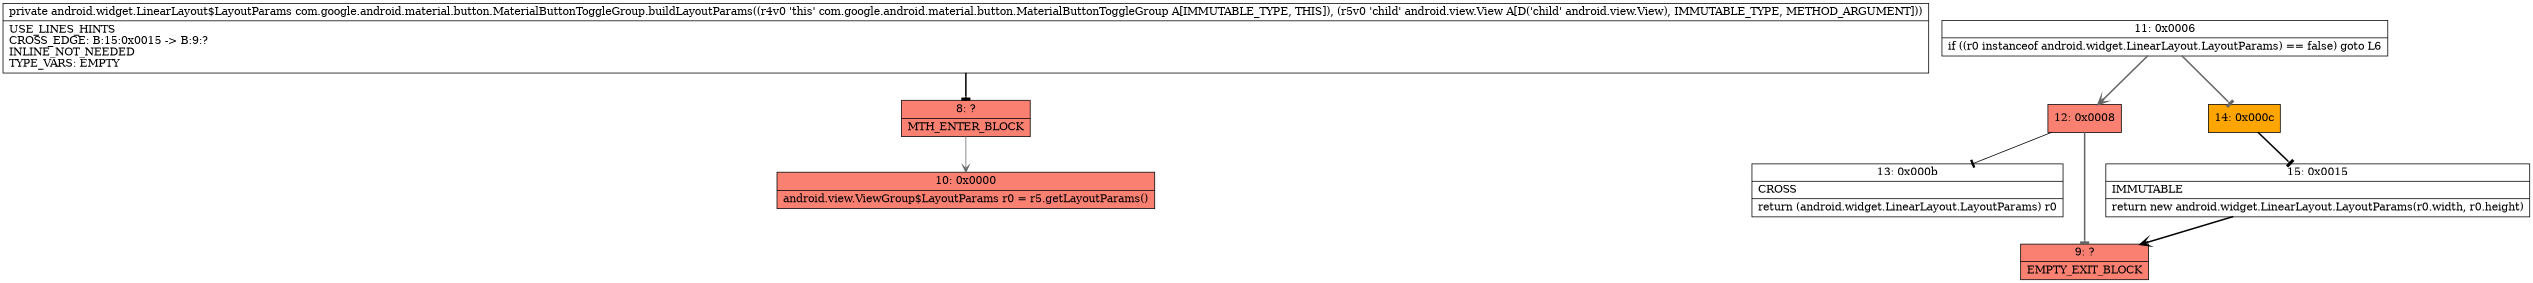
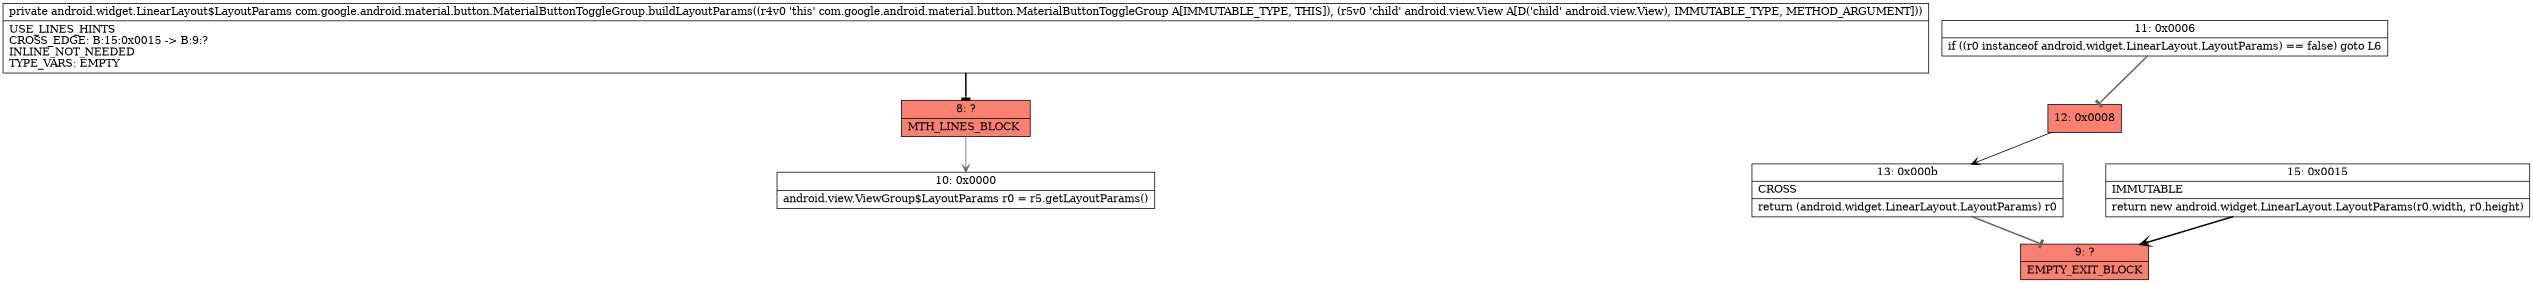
edge "11: 0x0006" -> "12: 0x0008": arrowhead vee -> tee
node "14: 0x000c": removed
node "8: ?": text "MTH_ENTER_BLOCK" -> "MTH_LINES_BLOCK"
edge "12: 0x0008" -> "13: 0x000b": arrowhead tee -> vee
edge "12: 0x0008" -> "9: ?": now "13: 0x000b" -> "9: ?"
node "10: 0x0000": fillcolor salmon -> white
